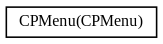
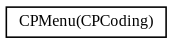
node "CPMenu(CPMenu)": label "CPMenu(CPMenu)" -> "CPMenu(CPCoding)"
